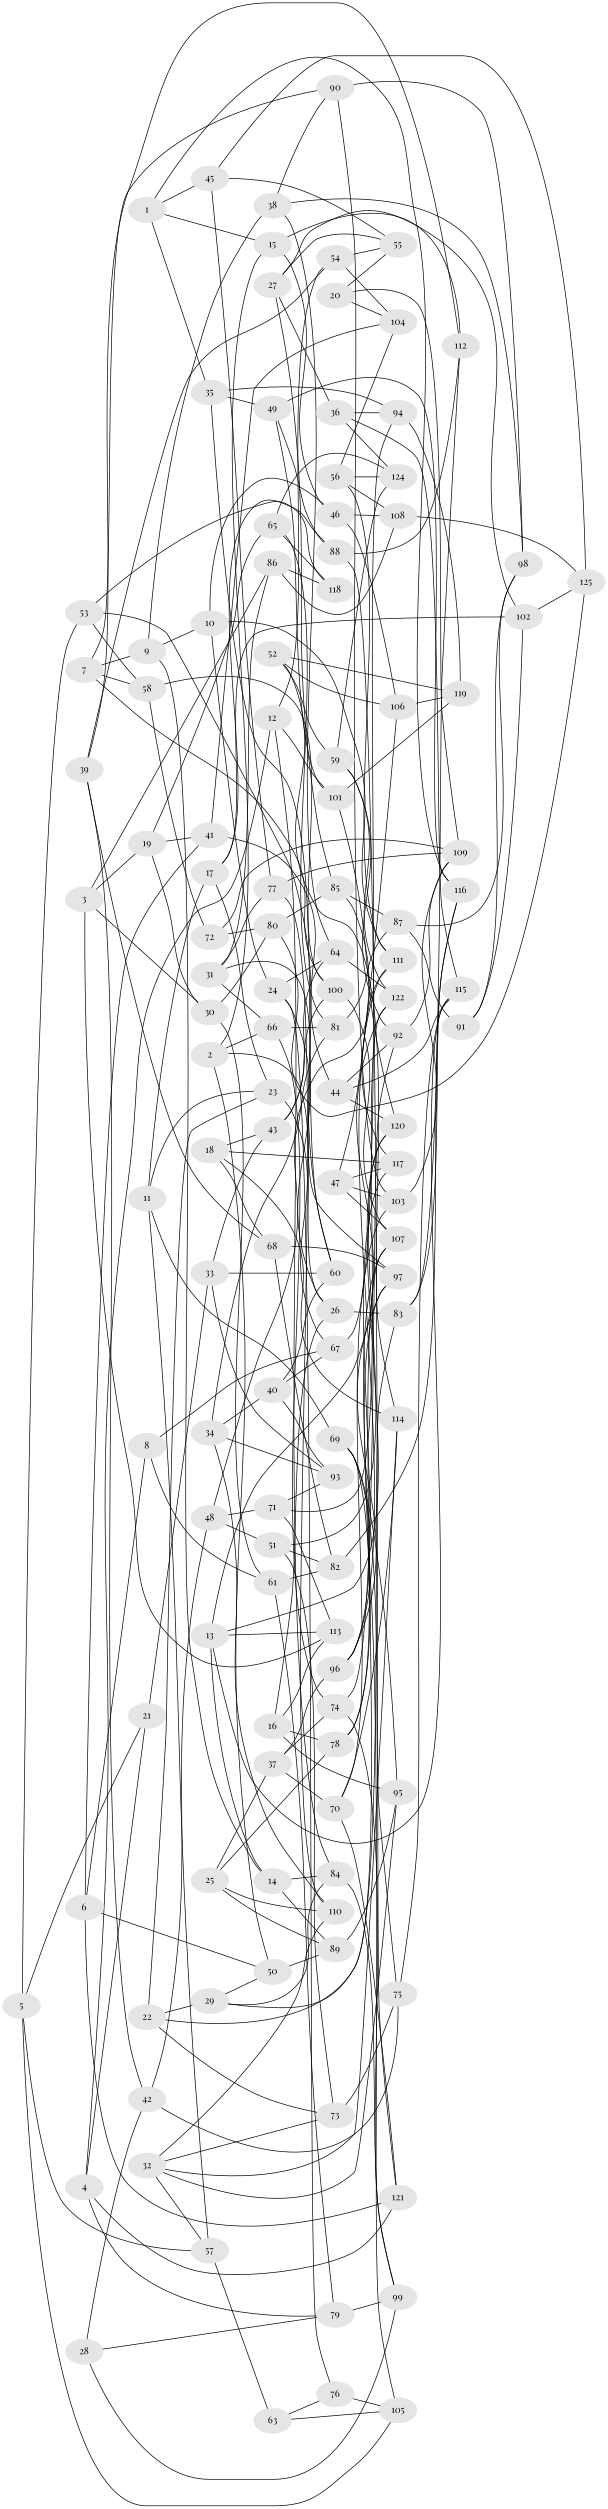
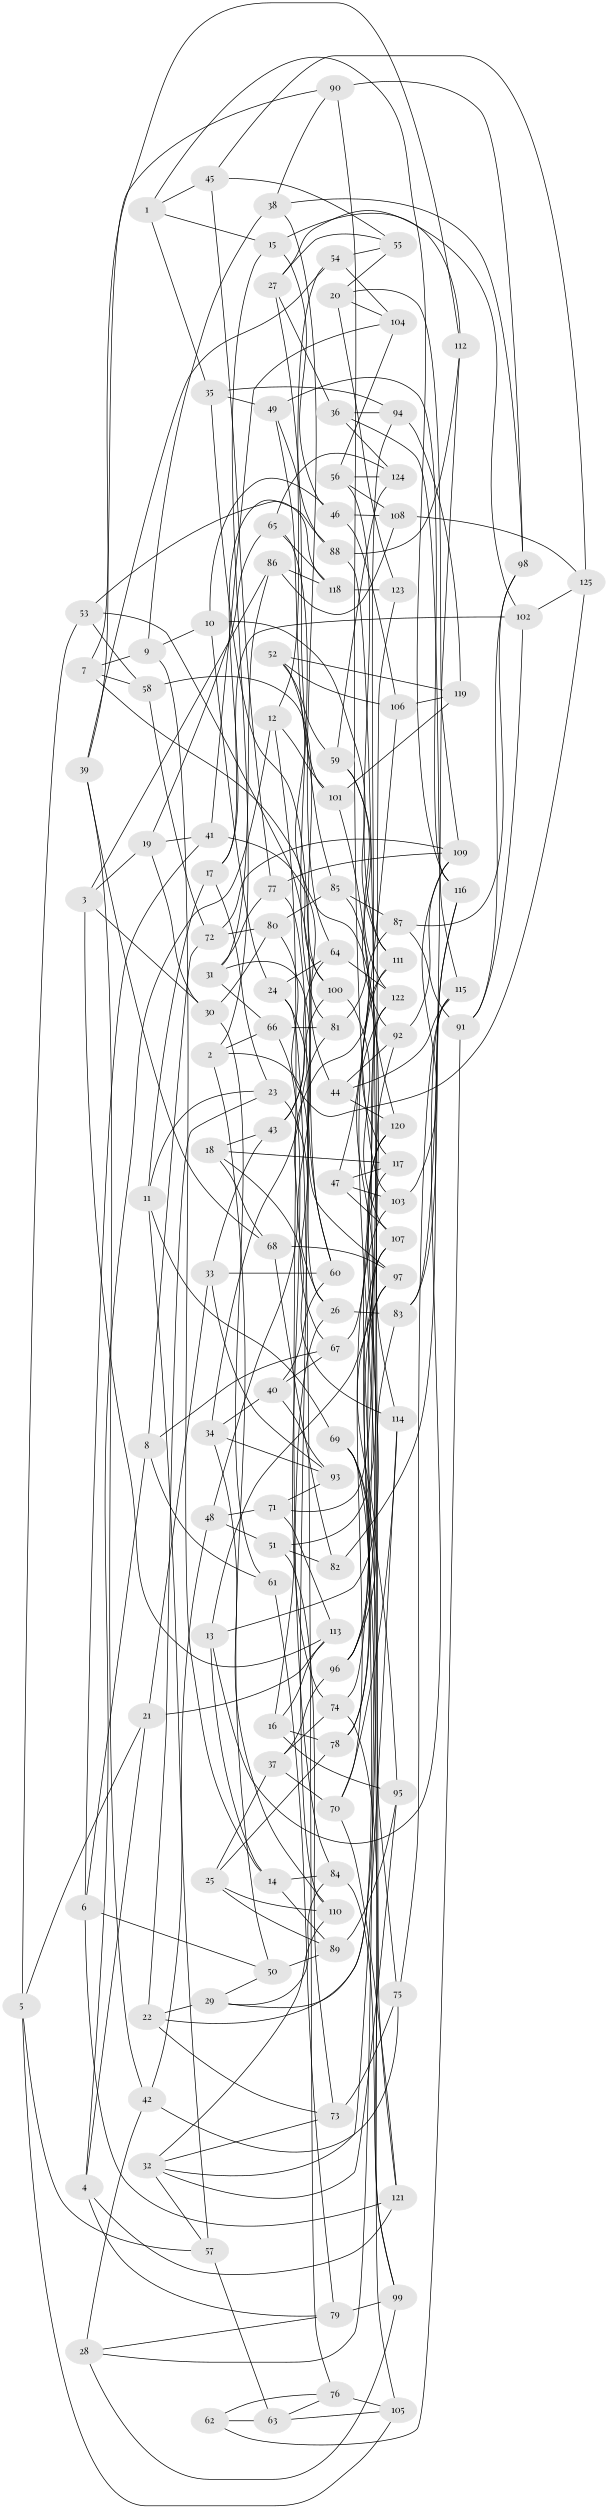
node "123": added
edge "72" -- "8": added
edge "82" -- "61": removed
edge "113" -- "13": now "113" -- "21"
node "62": added
